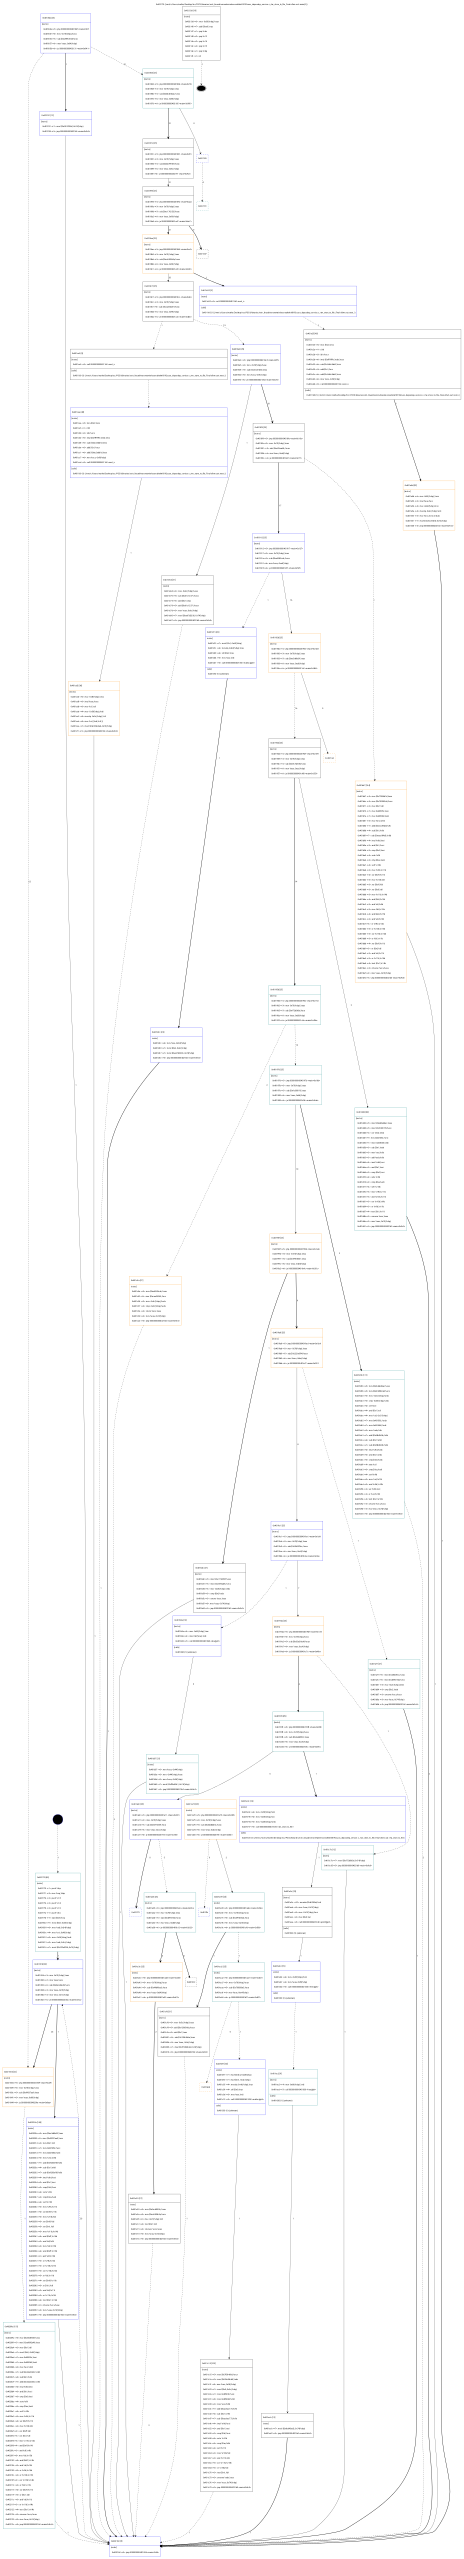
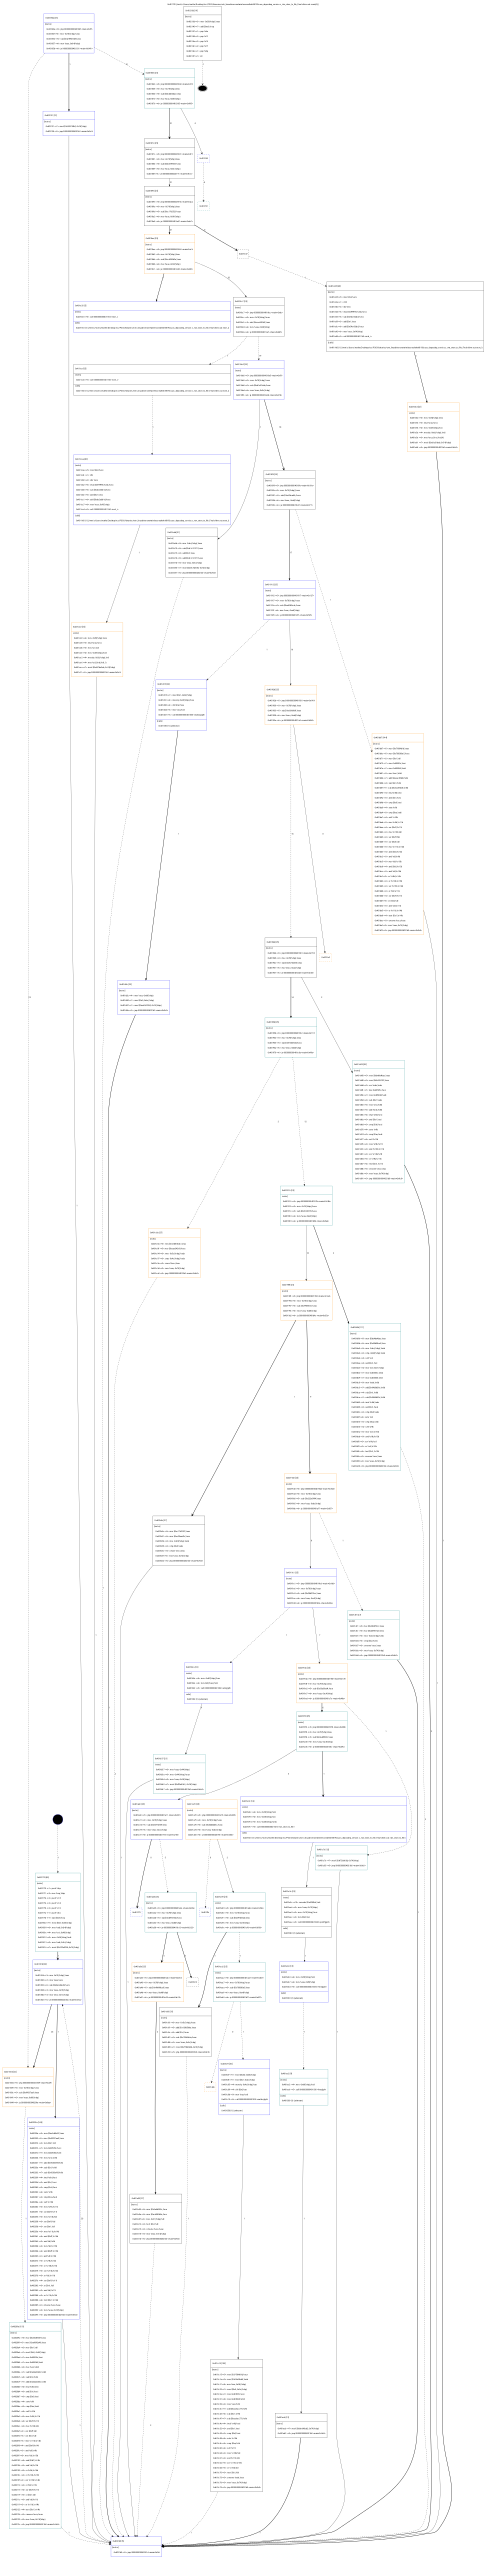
edge "0x401e20 [5]" -> "0x401e25 [40]": now "0x401ed7" -> "0x401e25 [40]"
